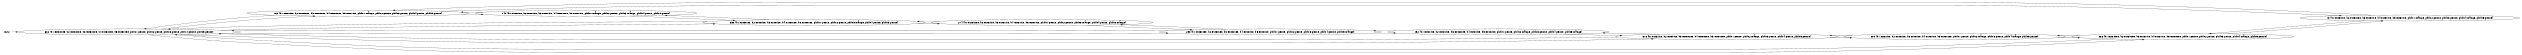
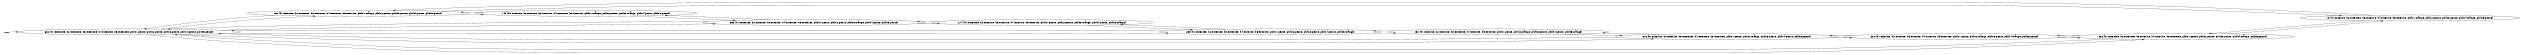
node "_642": label "_642" -> "_682"
